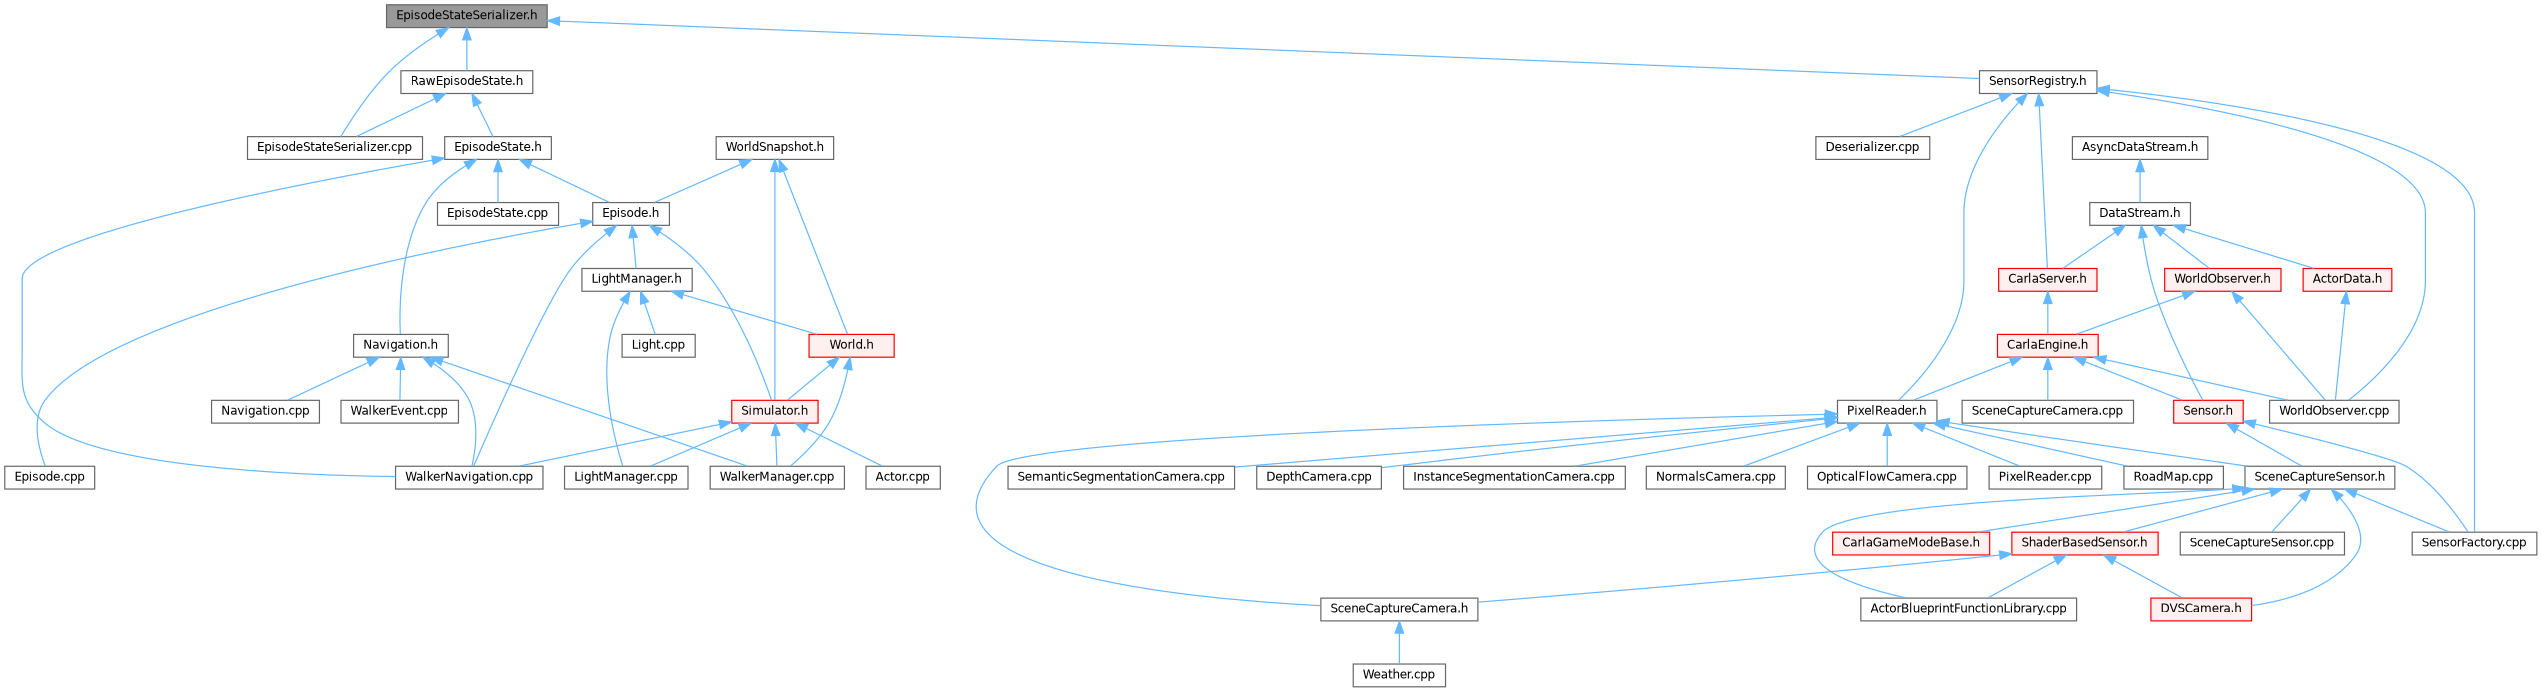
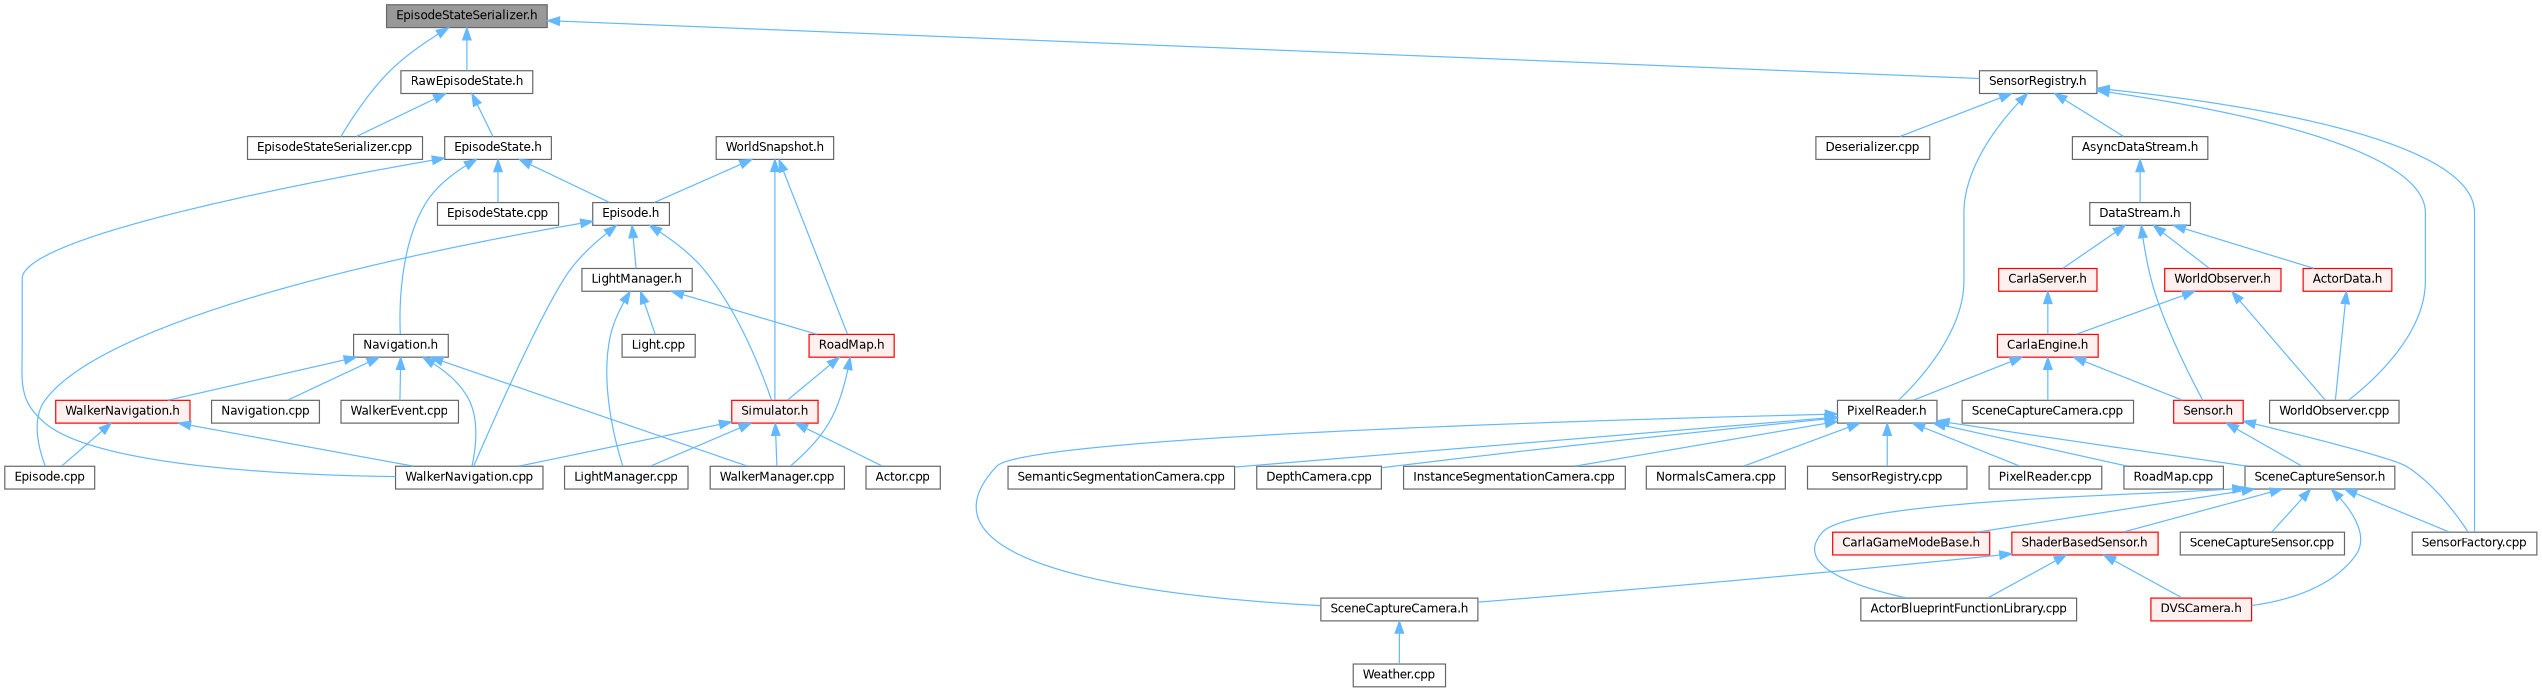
edge "CarlaServer.h" -> "SensorRegistry.h": now "AsyncDataStream.h" -> "SensorRegistry.h"
node "World.h": label "World.h" -> "RoadMap.h"
edge "WorldObserver.cpp" -> "CarlaEngine.h": removed
node "WalkerNavigation.h": added
node "OpticalFlowCamera.cpp": label "OpticalFlowCamera.cpp" -> "SensorRegistry.cpp"
